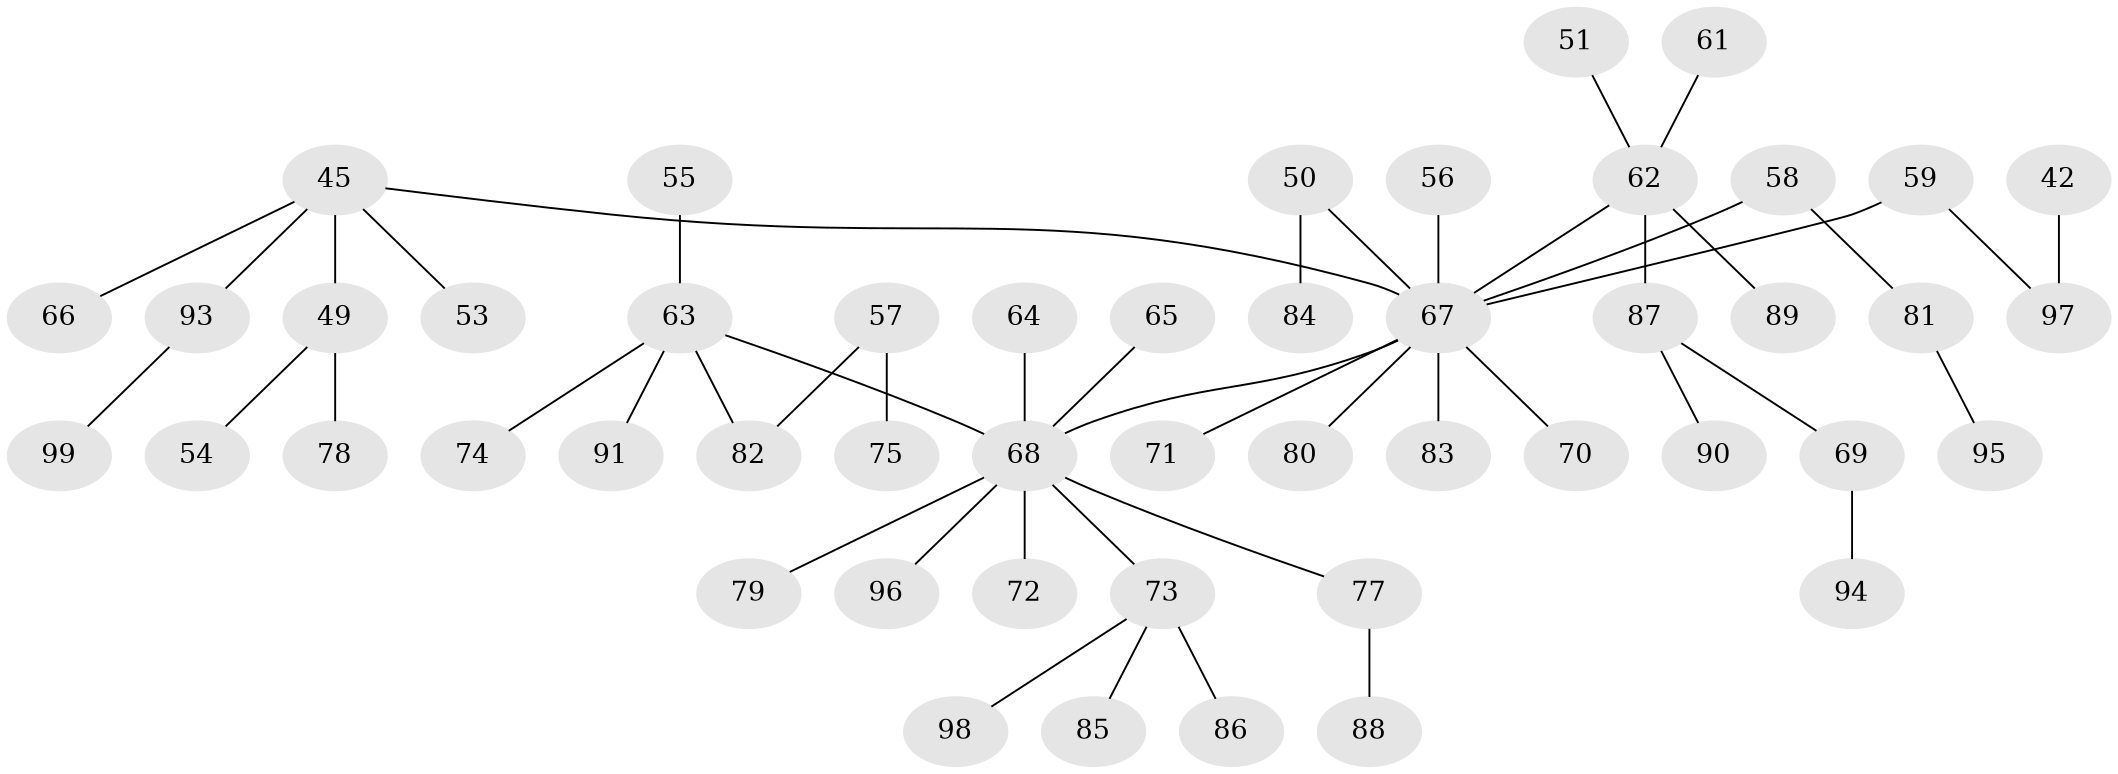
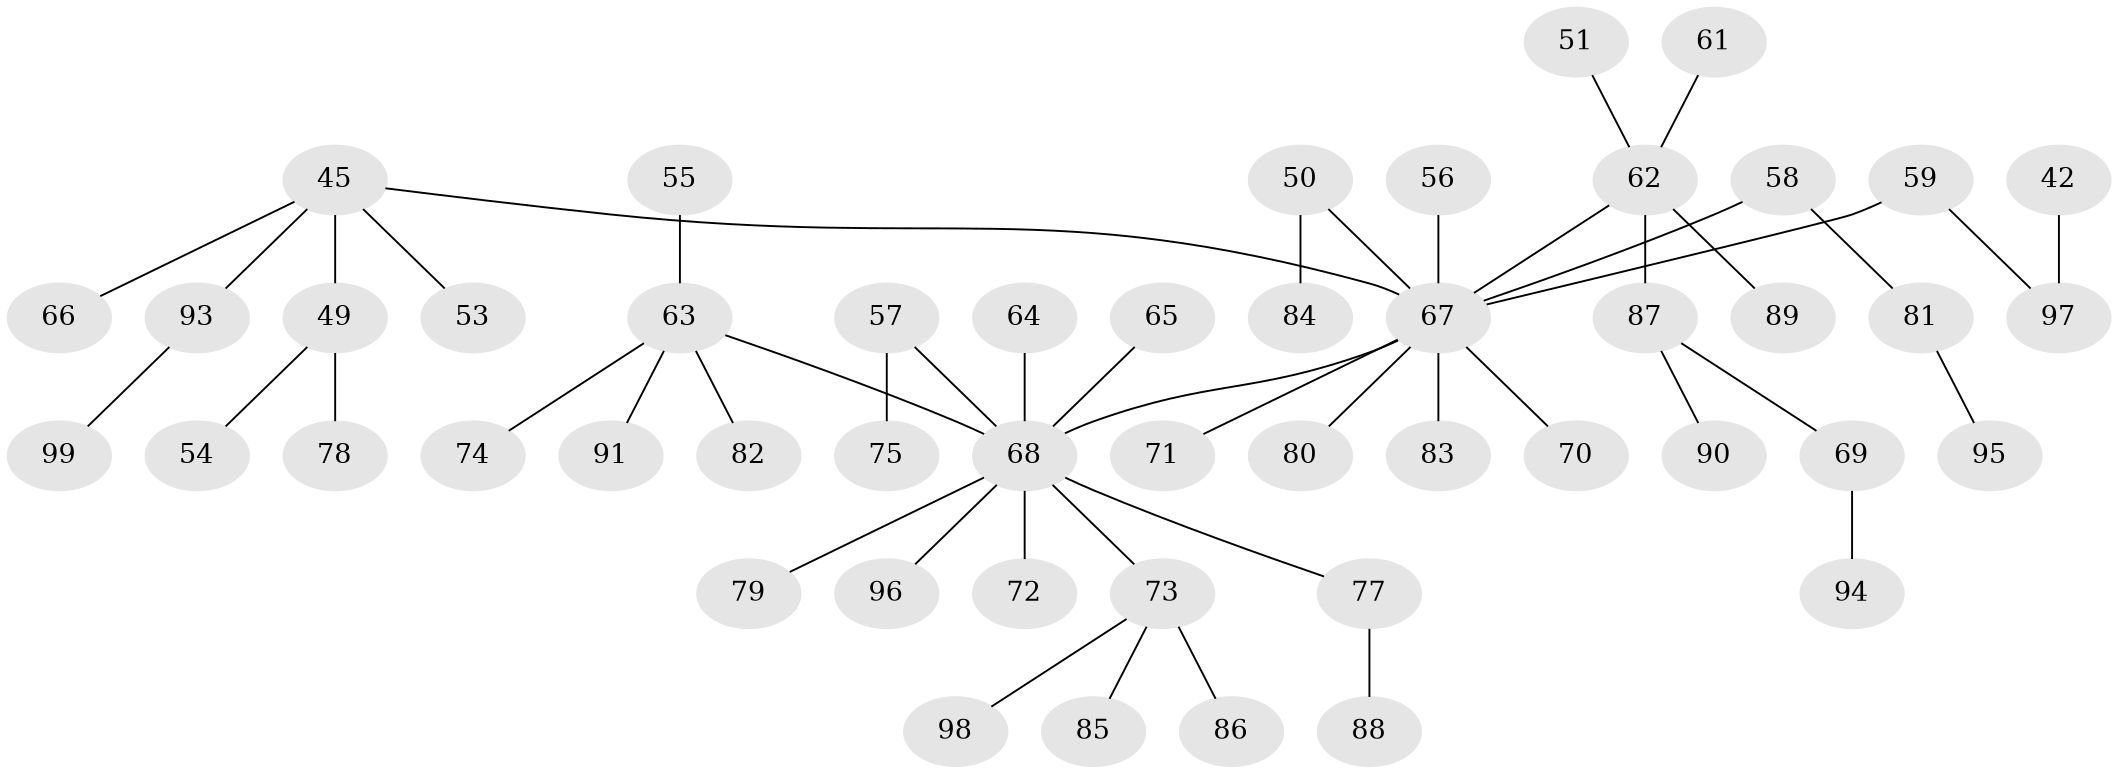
edge "57" -- "82": now "57" -- "68"
